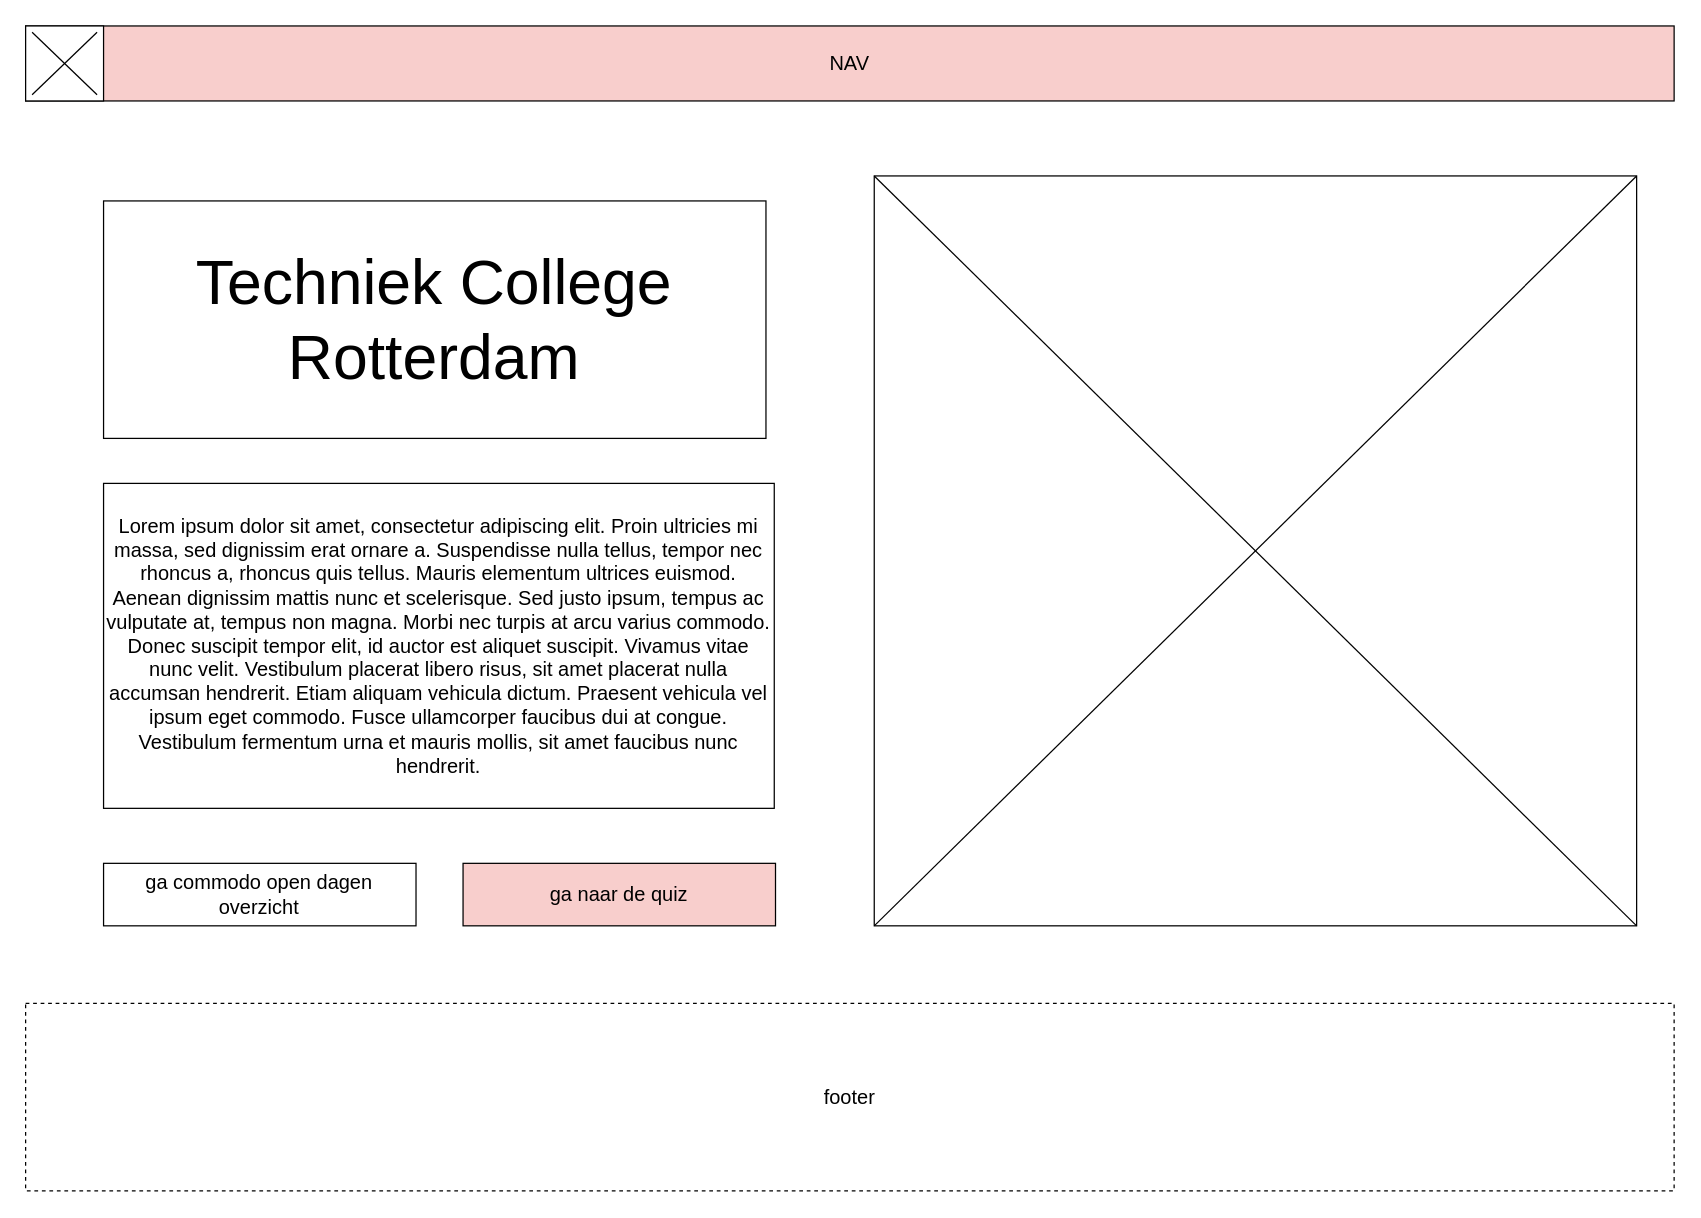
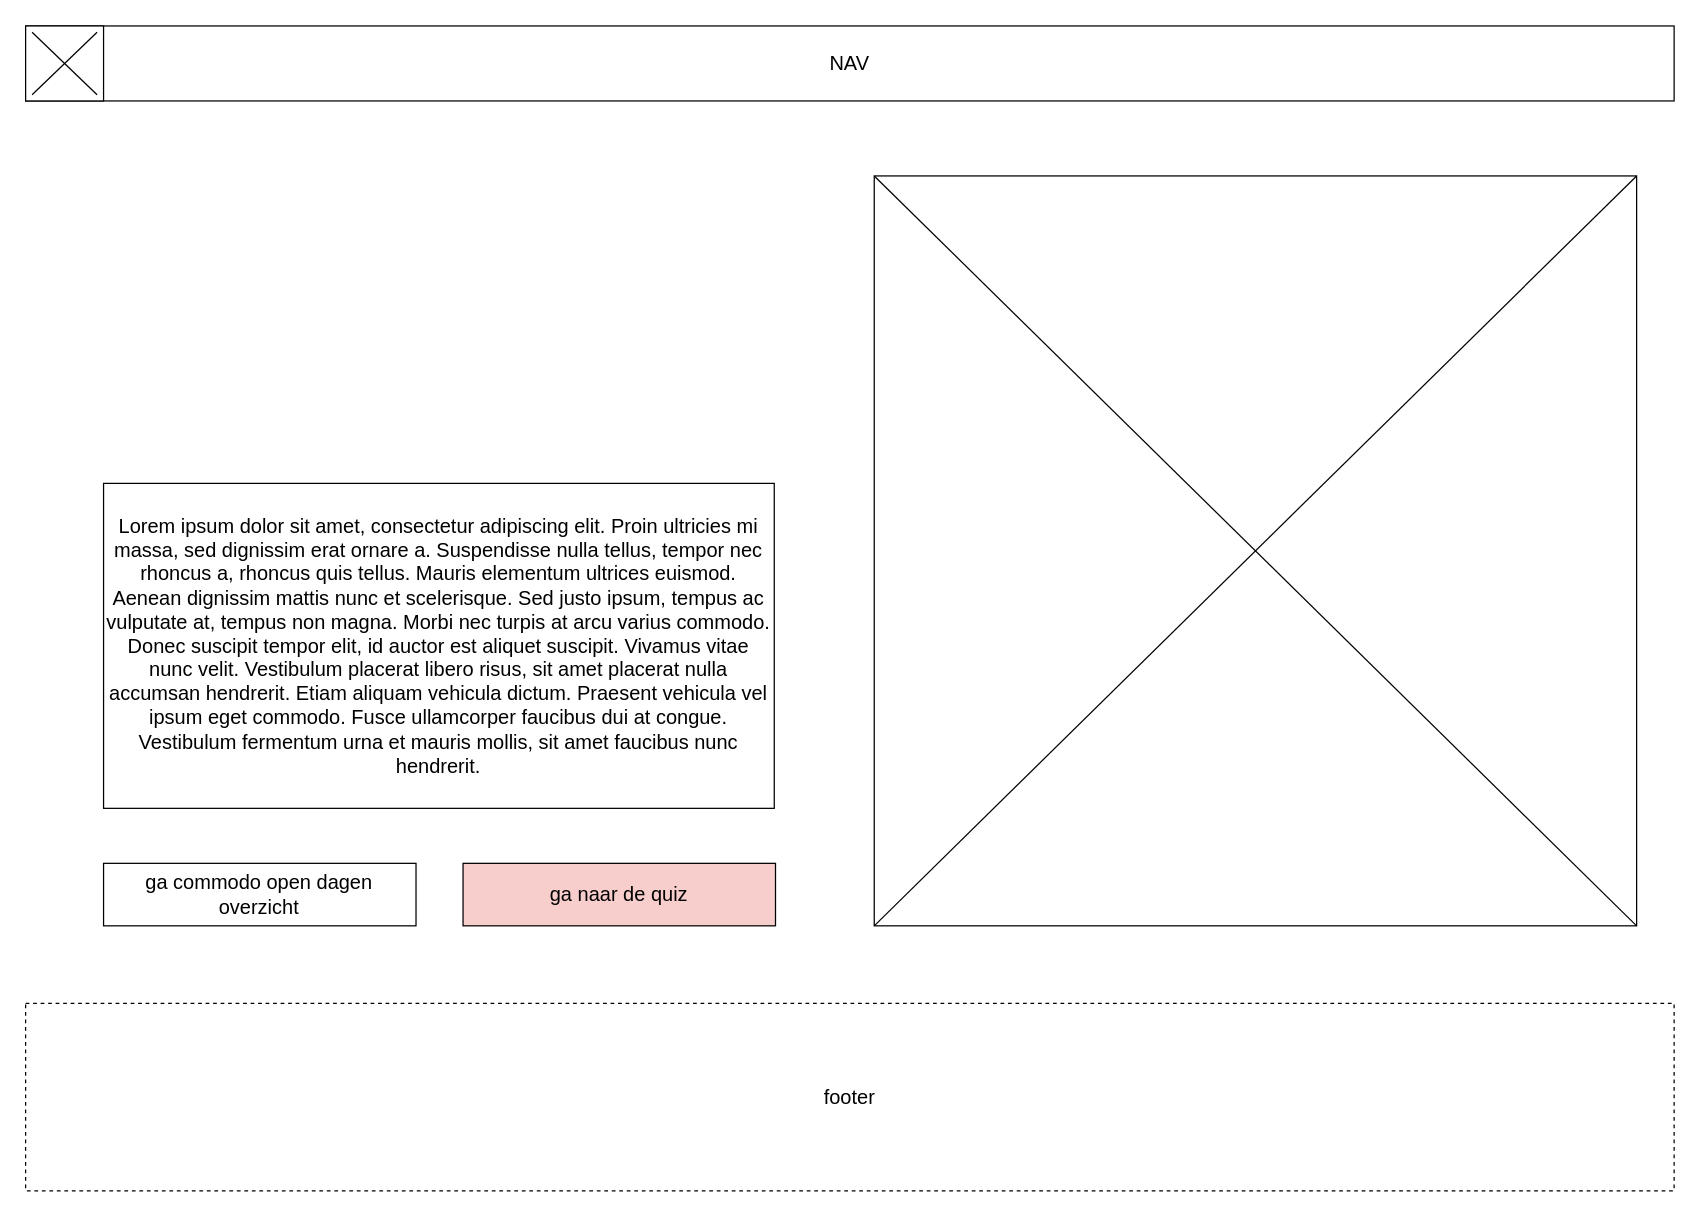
node "NAV": fillcolor #f8cecc -> #ffffff
node "Techniek College Rotterdam": removed
